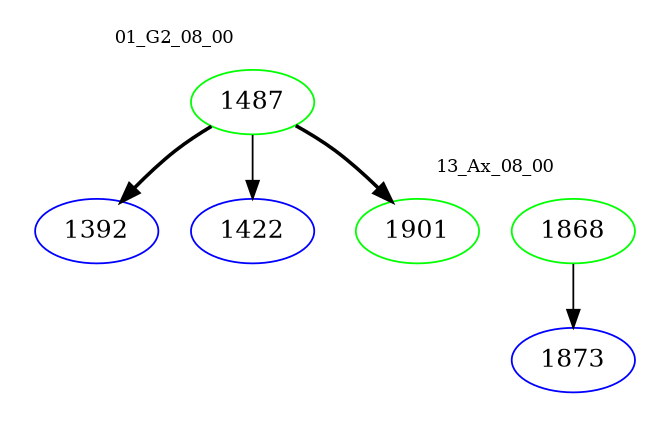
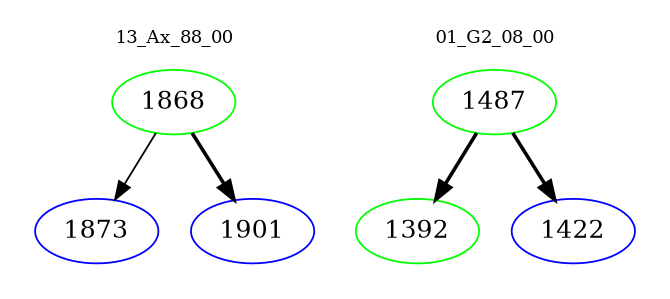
edge "1487" -> "1422": style solid -> bold
edge "1487" -> "1901": now "1868" -> "1901"
cluster "13_Ax_08_00": label "13_Ax_08_00" -> "13_Ax_88_00"
node "1392": color blue -> green
node "1901": color green -> blue
